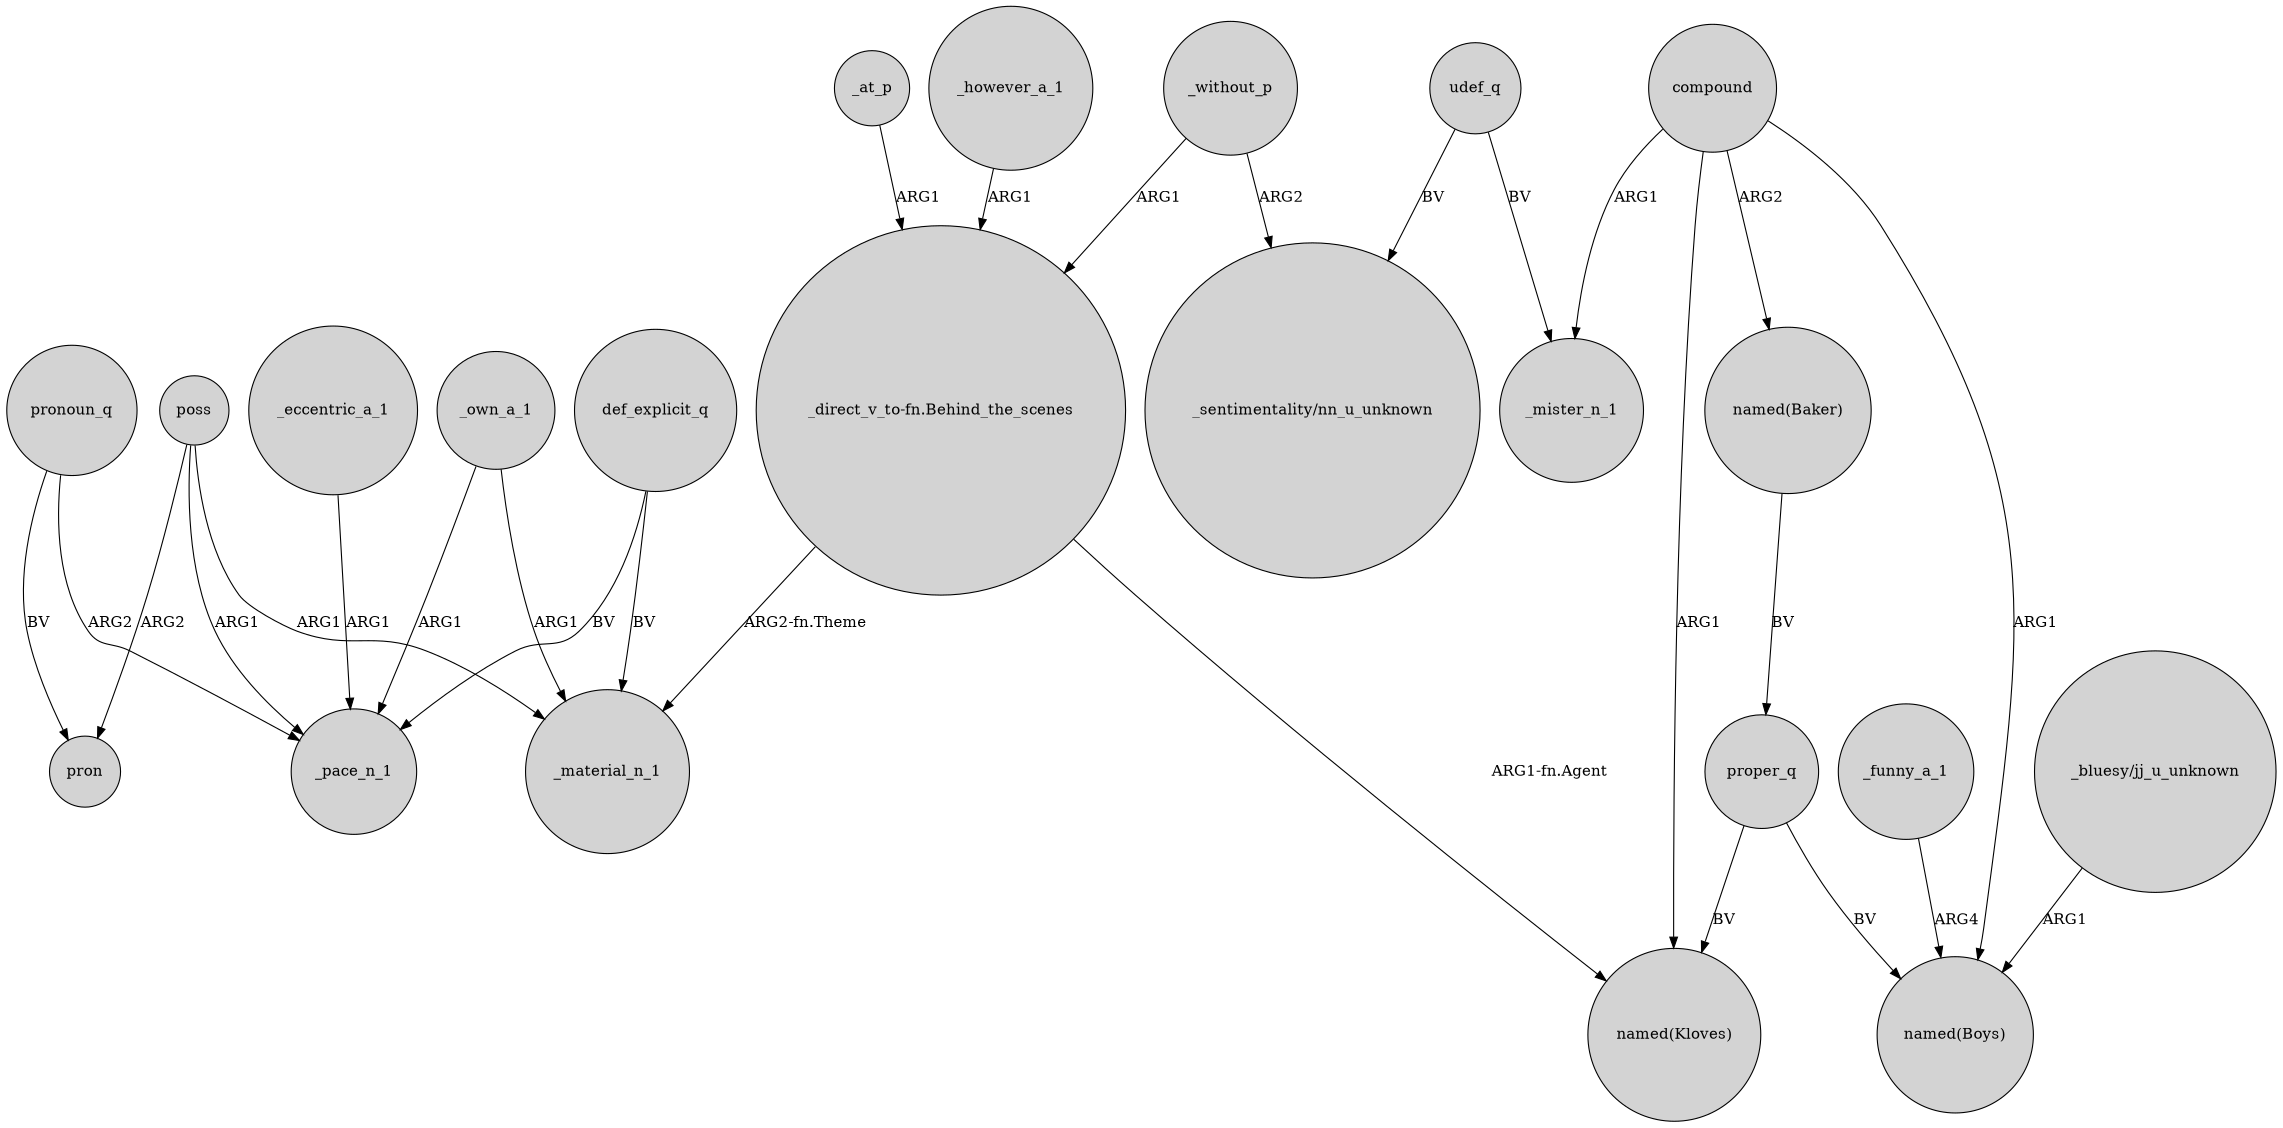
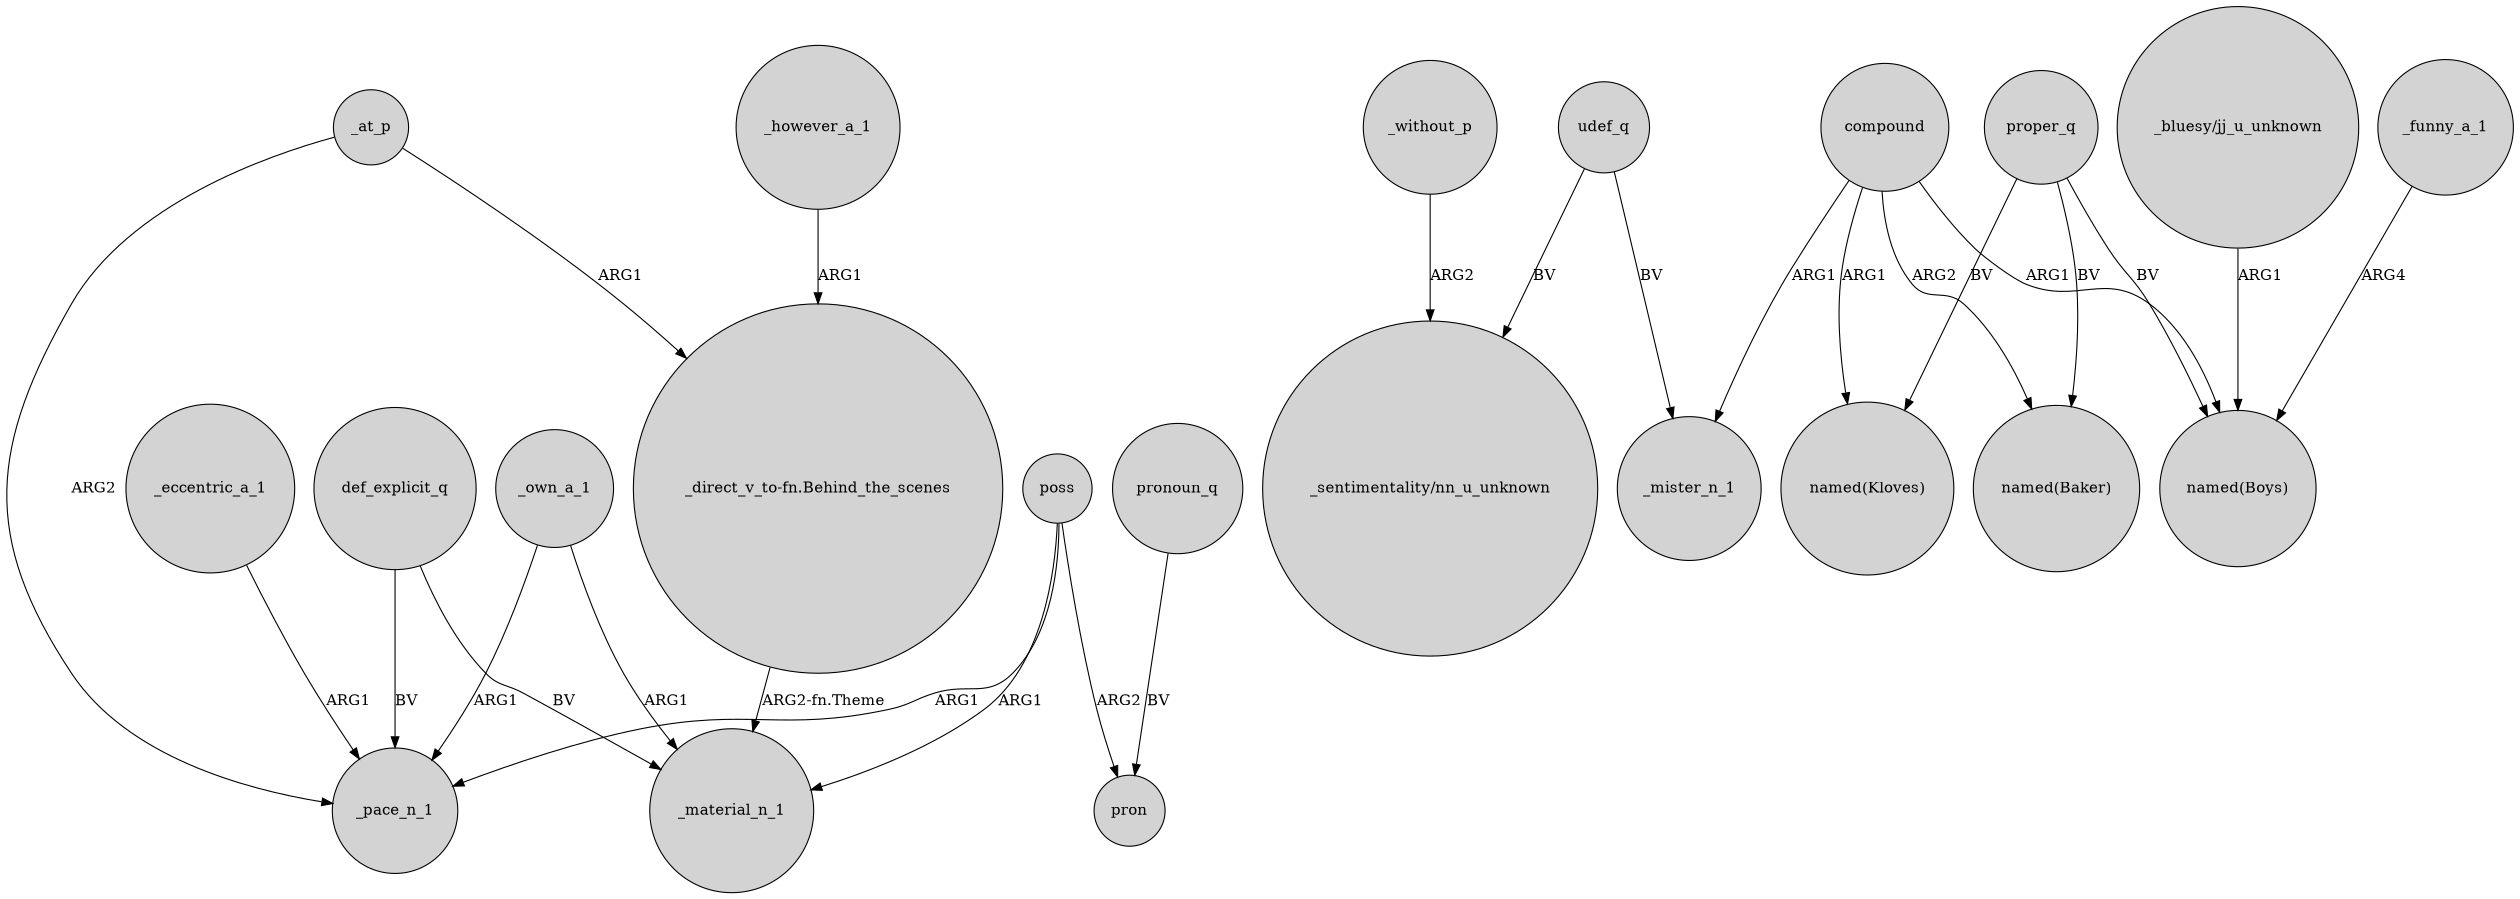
edge "_without_p" -> "_direct_v_to-fn.Behind_the_scenes": removed, label "ARG1"
edge "named(Baker)" -> "proper_q": reversed
edge "pronoun_q" -> "_pace_n_1": now "_at_p" -> "_pace_n_1"
edge "_direct_v_to-fn.Behind_the_scenes" -> "named(Kloves)": removed, label "ARG1-fn.Agent"
